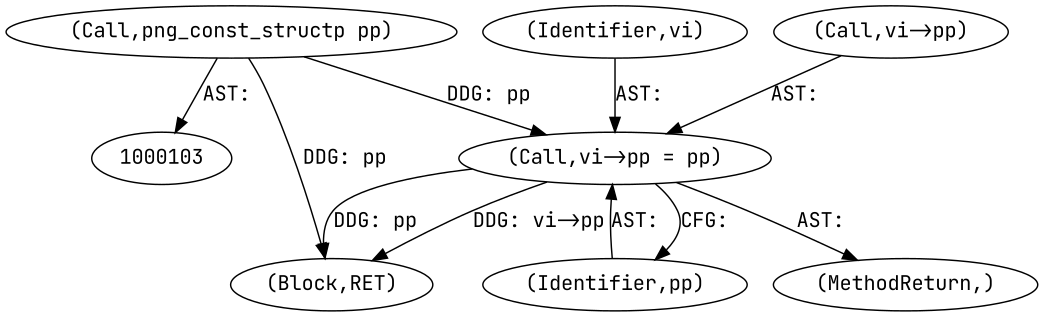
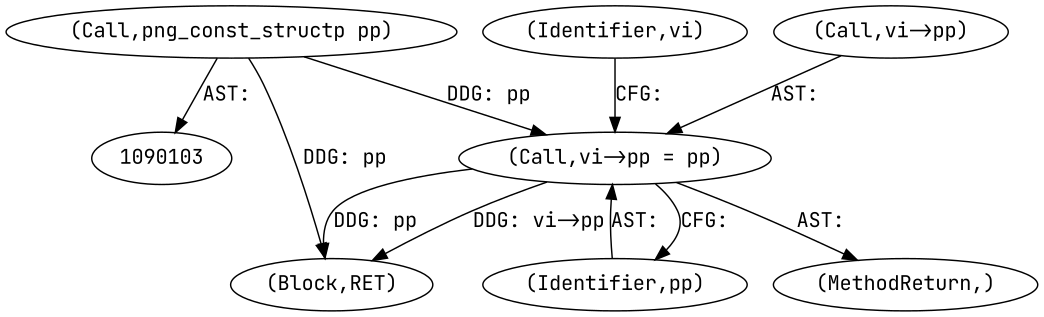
edge "(Identifier,vi)" -> "(Call,vi->pp = pp)": label "AST: " -> "CFG: "
node "1000103": label "1000103" -> "1090103"
